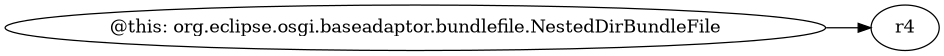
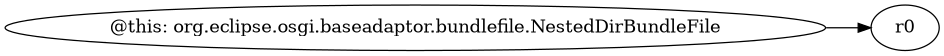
node "r4": label "r4" -> "r0"
